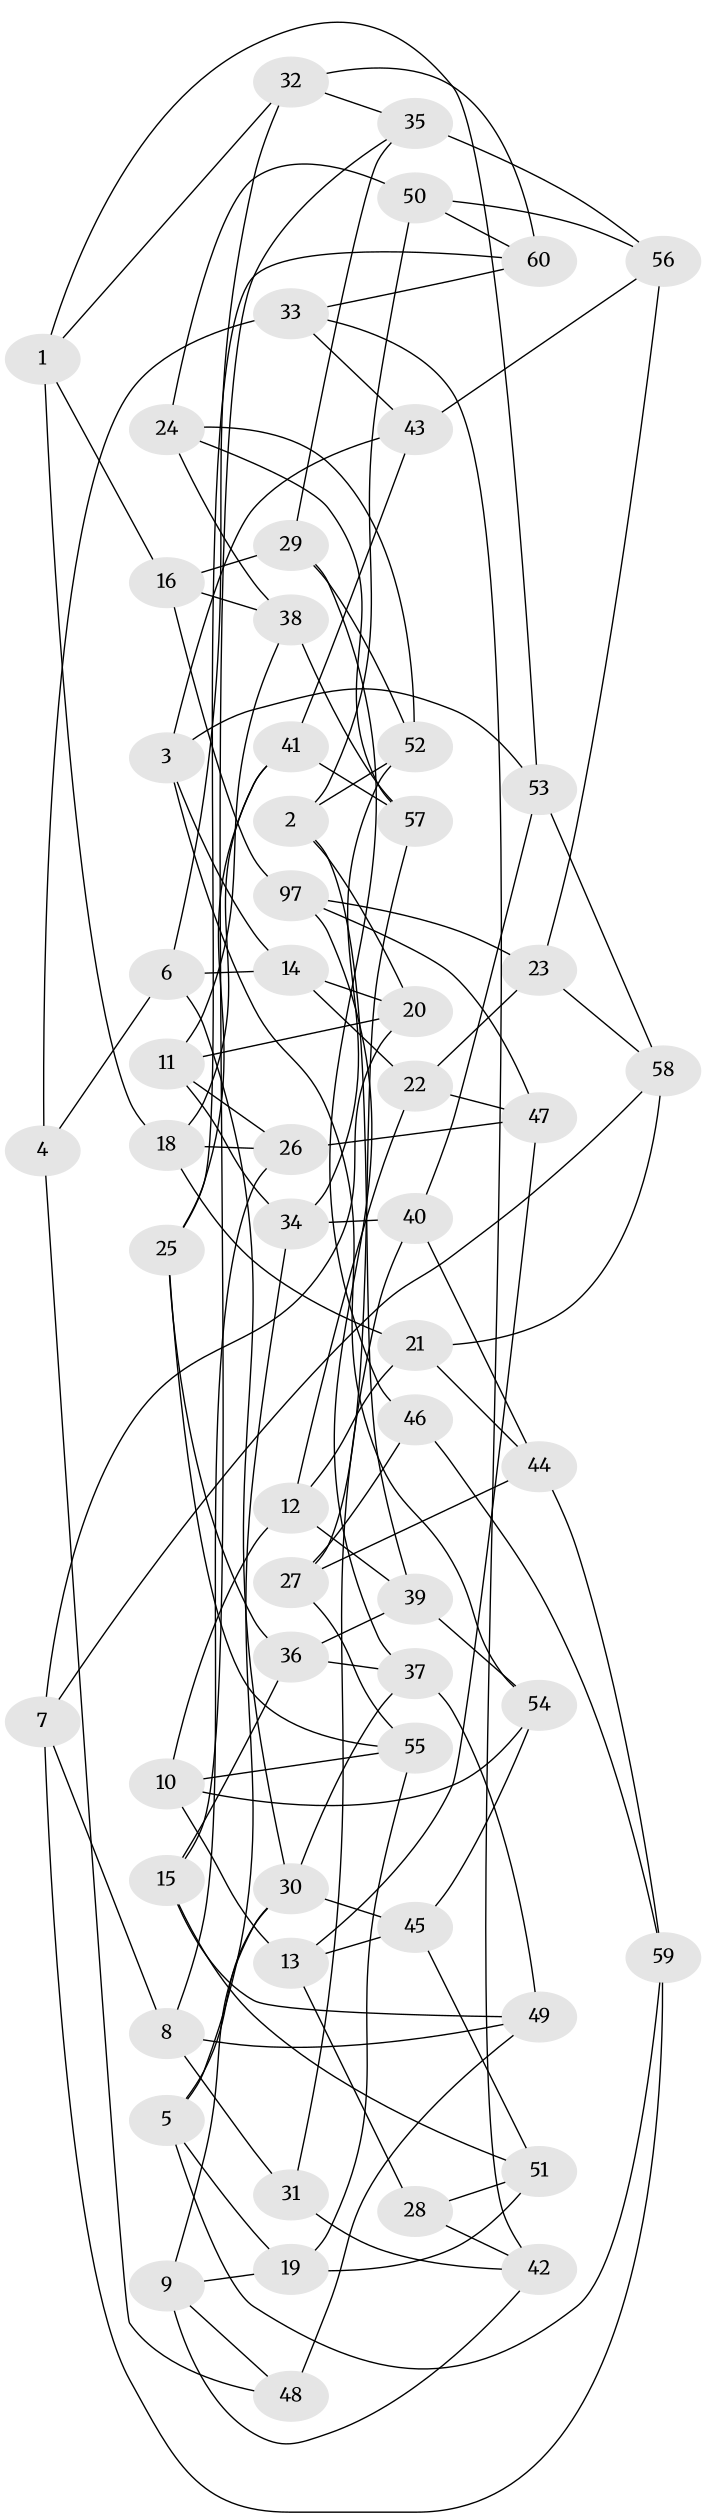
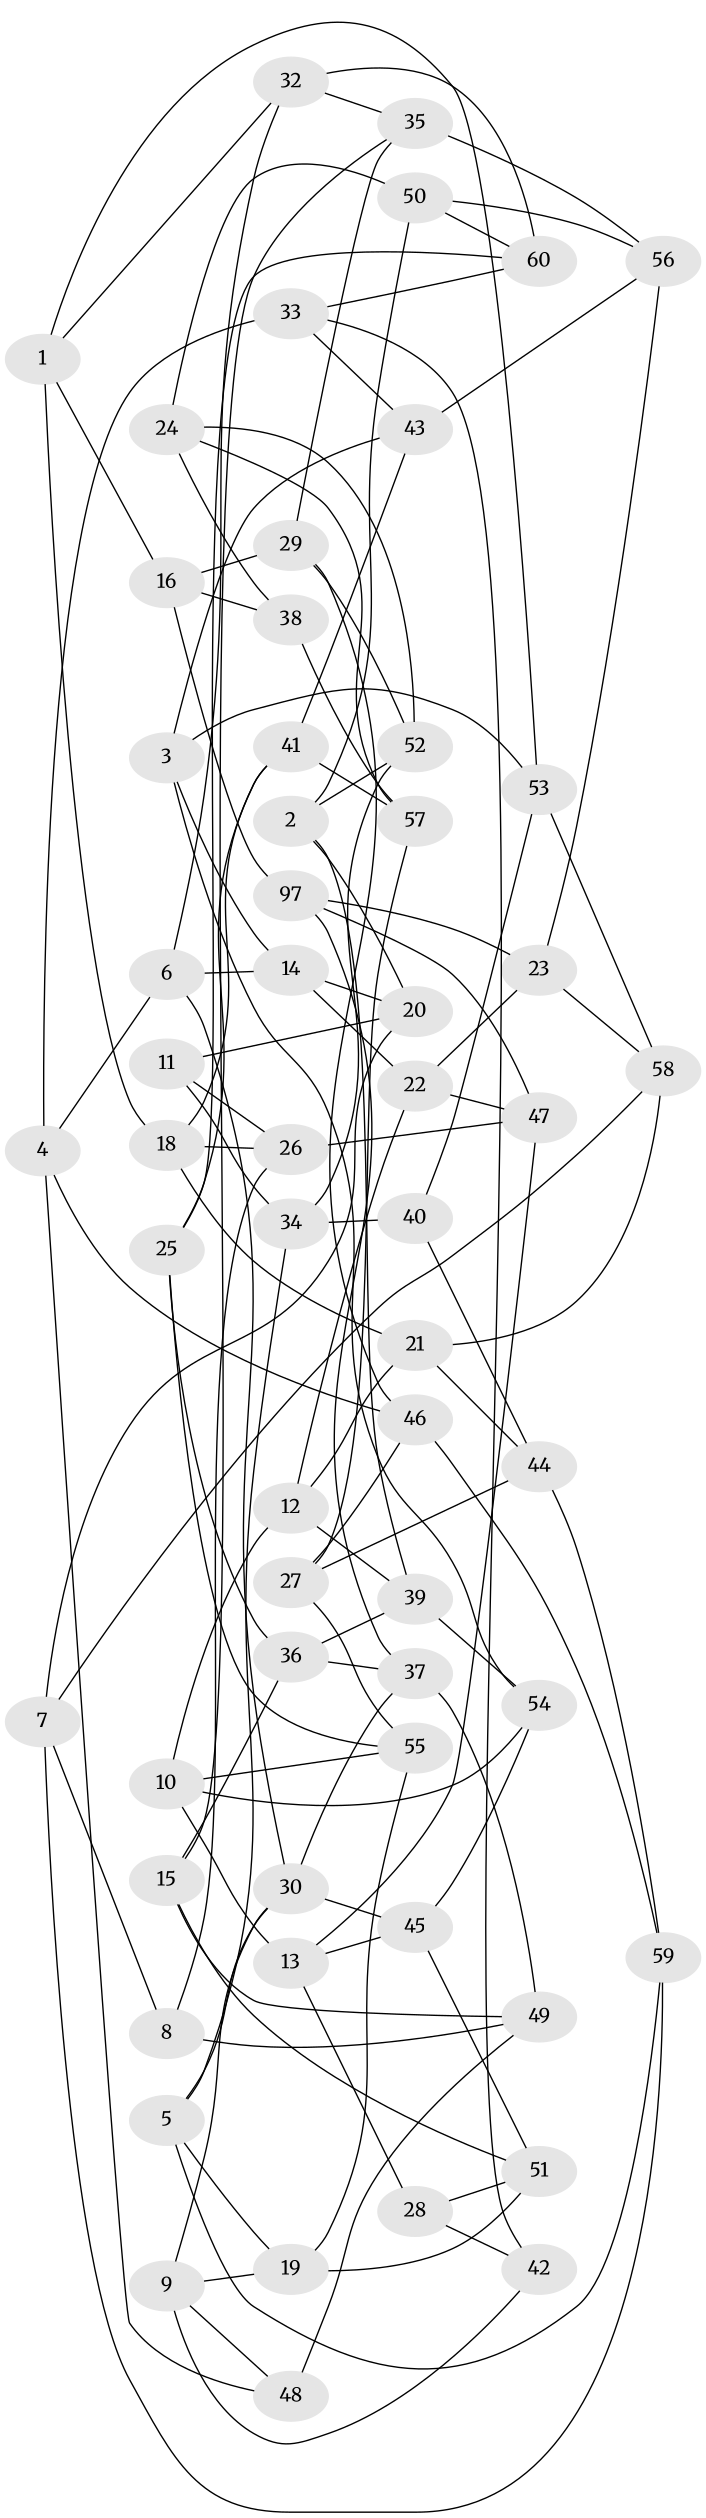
edge "38" -- "11": removed
edge "4" -- "46": added
node "31": removed
